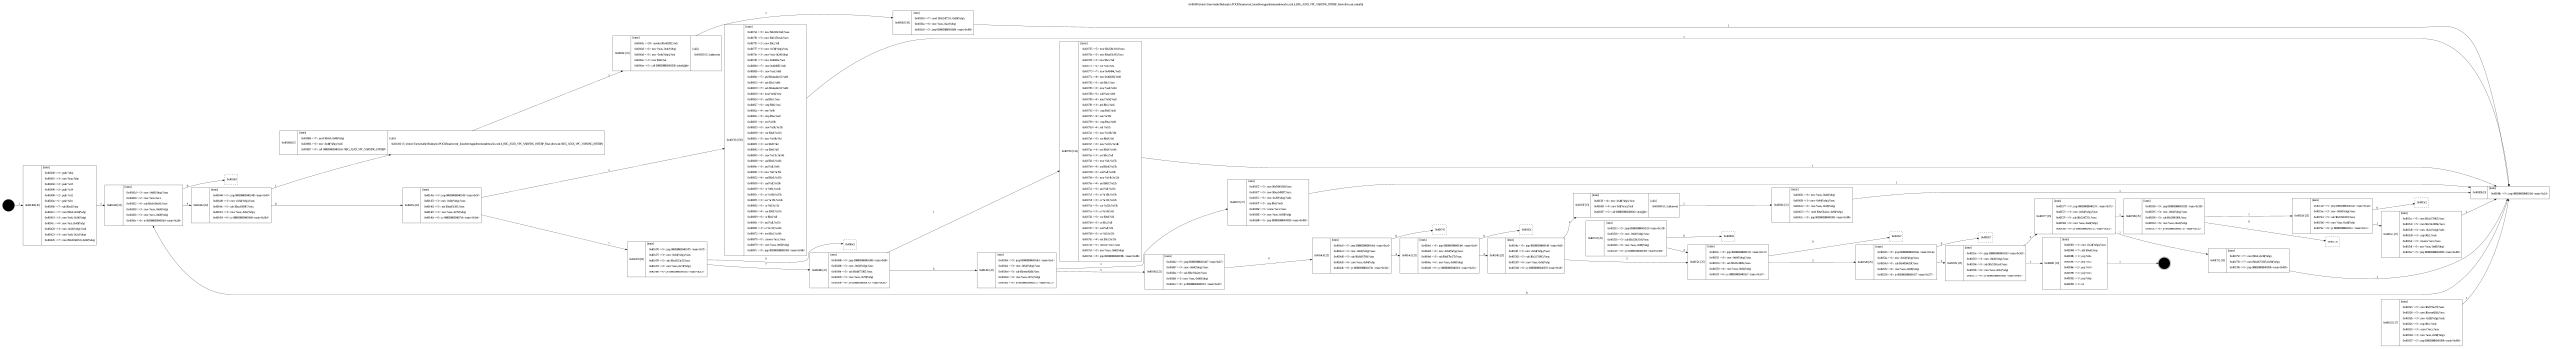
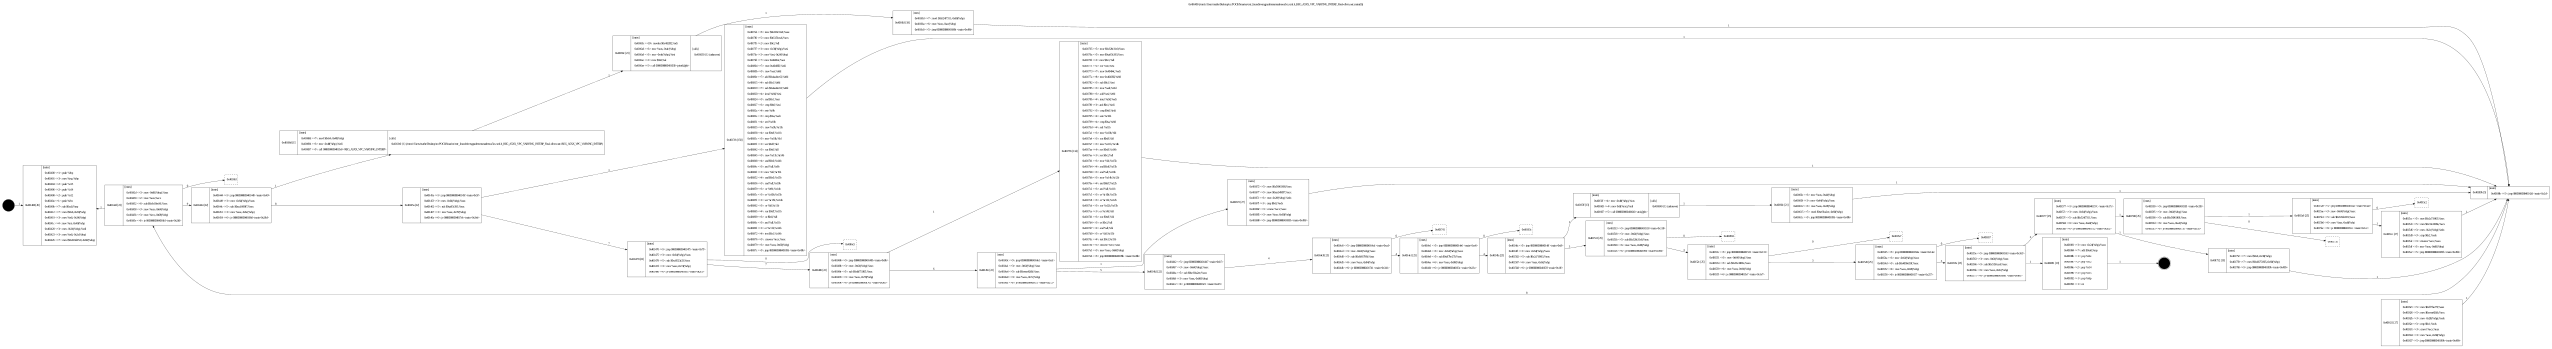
edge "0x401400 [45]" -> "0x40142d [23]": reversed
edge "0x4014fa [25]" -> "0x40152c [25]": now "0x4014fa [25]" -> "0x401513 [25]"
